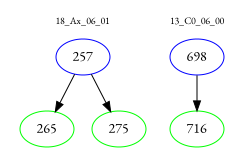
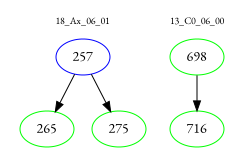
node "698": color blue -> green
